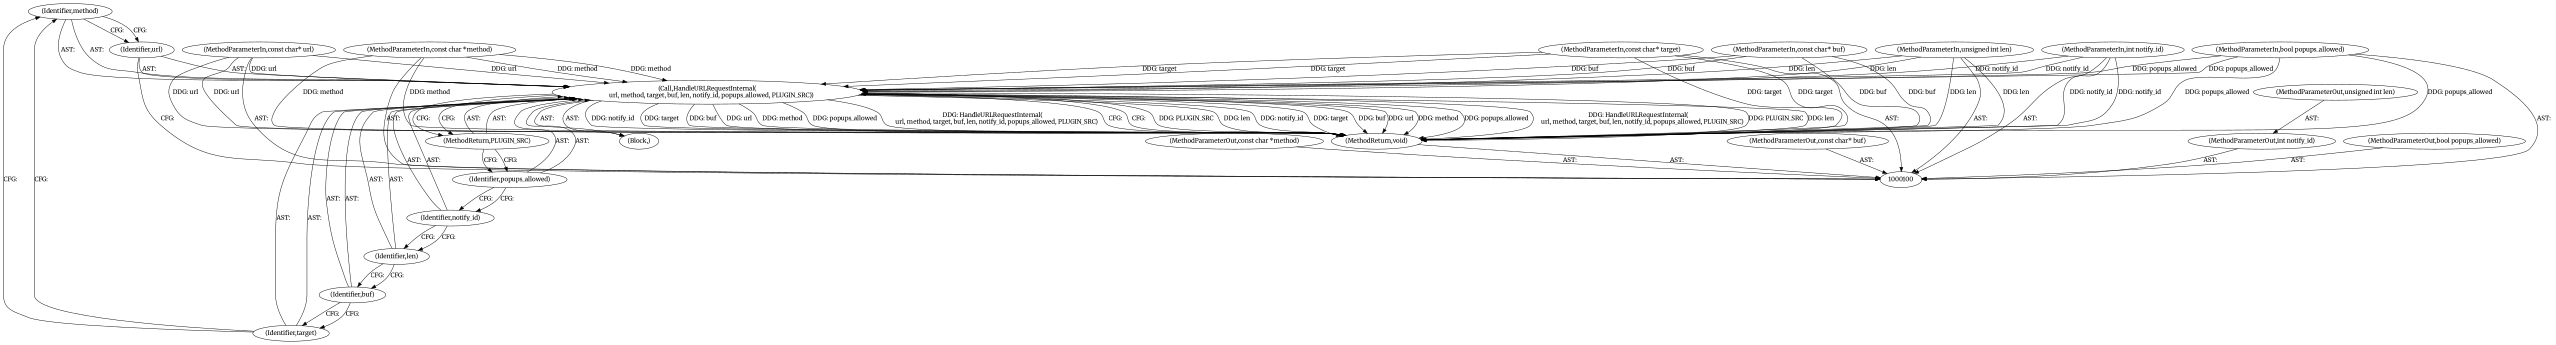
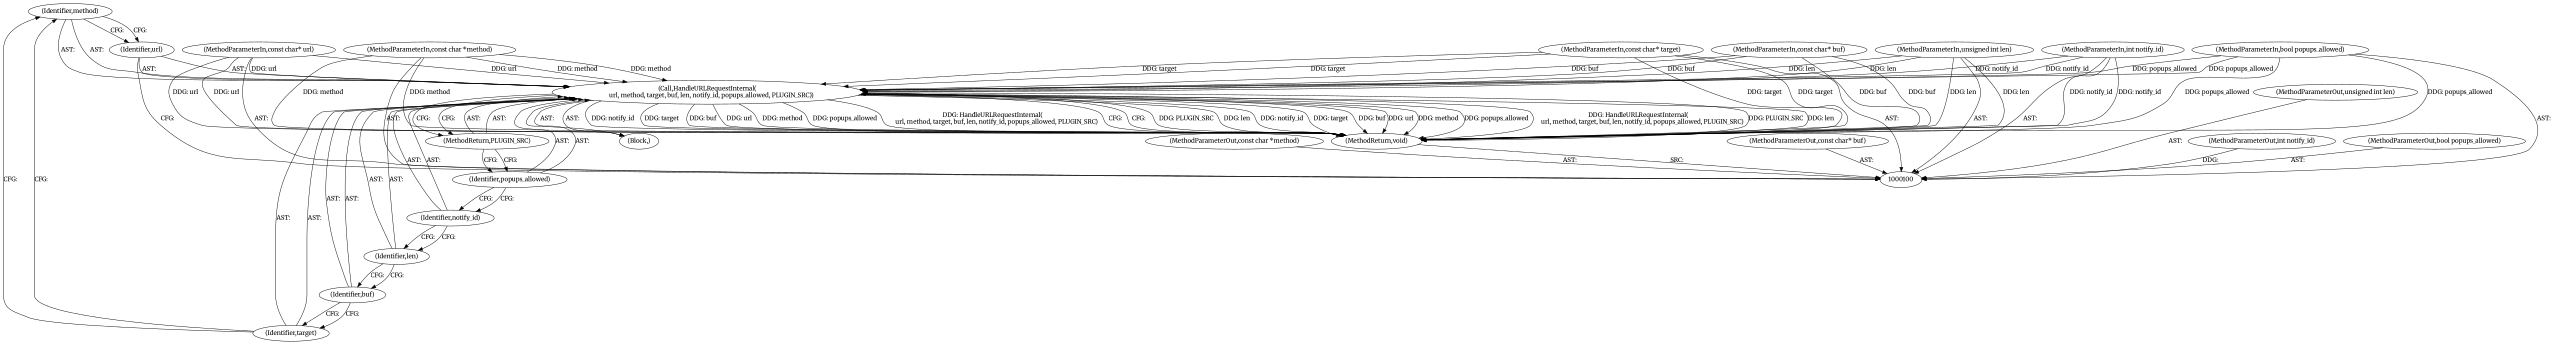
edge "(MethodParameterOut,unsigned int len)" -> "(MethodParameterOut,int notify_id)": now "(MethodParameterOut,unsigned int len)" -> "1000100"
edge "(MethodReturn,void)" -> "1000100": label "AST: " -> "SRC: "
edge "(MethodParameterOut,int notify_id)" -> "1000100": label "AST: " -> "DDG: "
